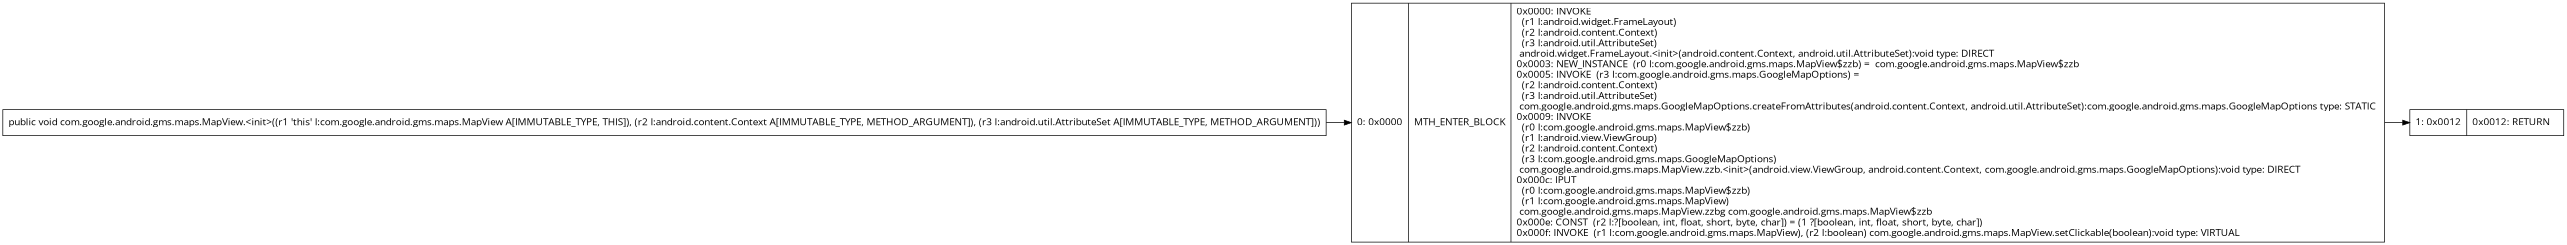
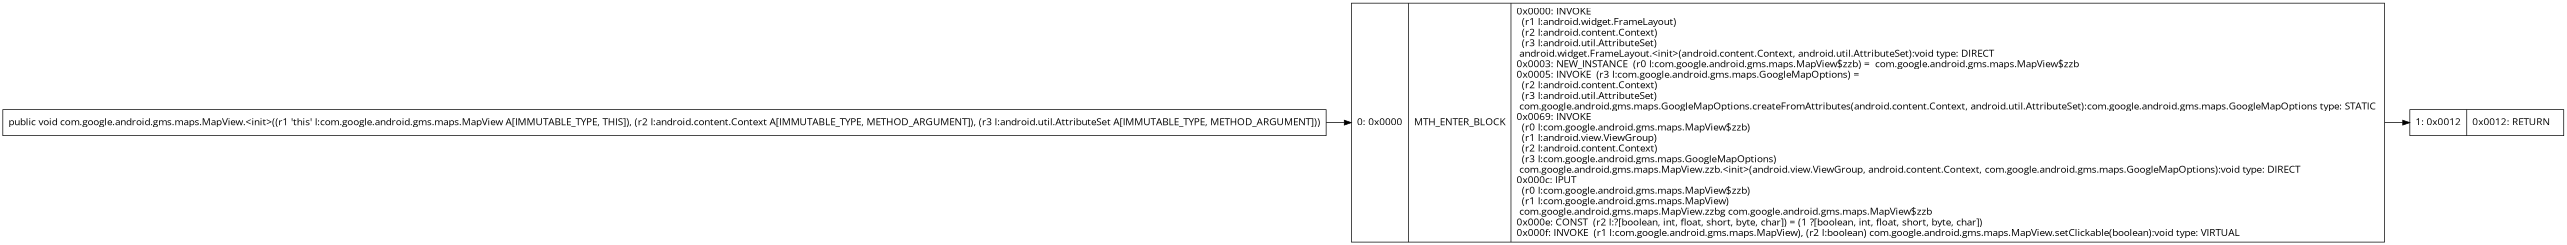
node "0: 0x0000": text "0x0009: INVOKE" -> "0x0069: INVOKE"
